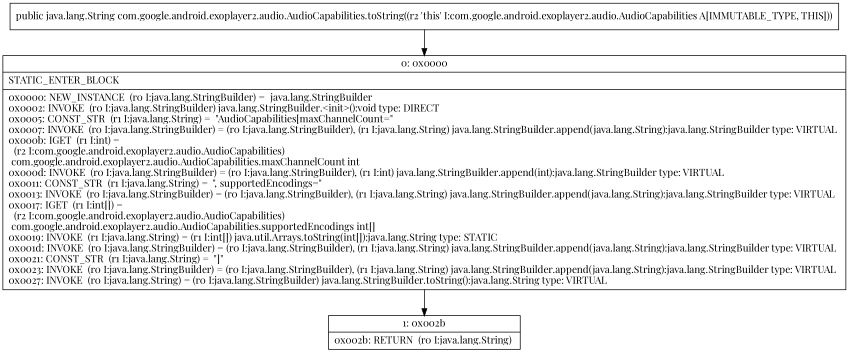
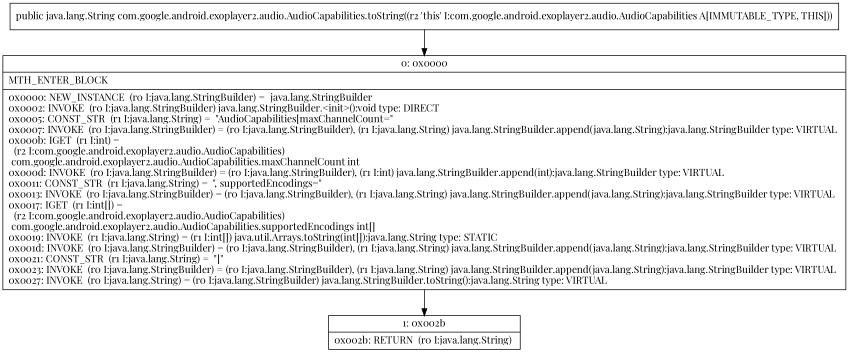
node "0: 0x0000": text "STATIC_ENTER_BLOCK" -> "MTH_ENTER_BLOCK"
